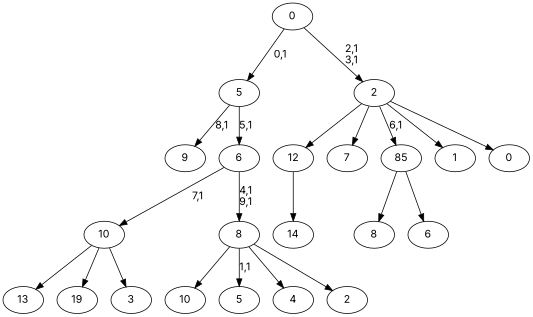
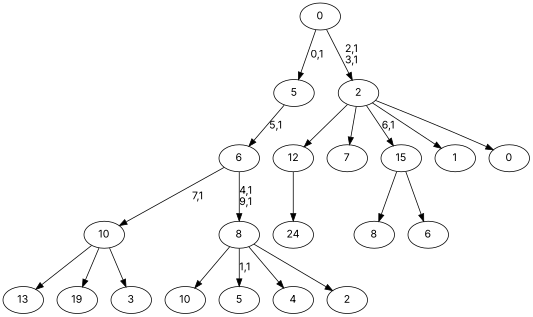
node "9": removed
node "85": label "85" -> "15"
node "14": label "14" -> "24"
